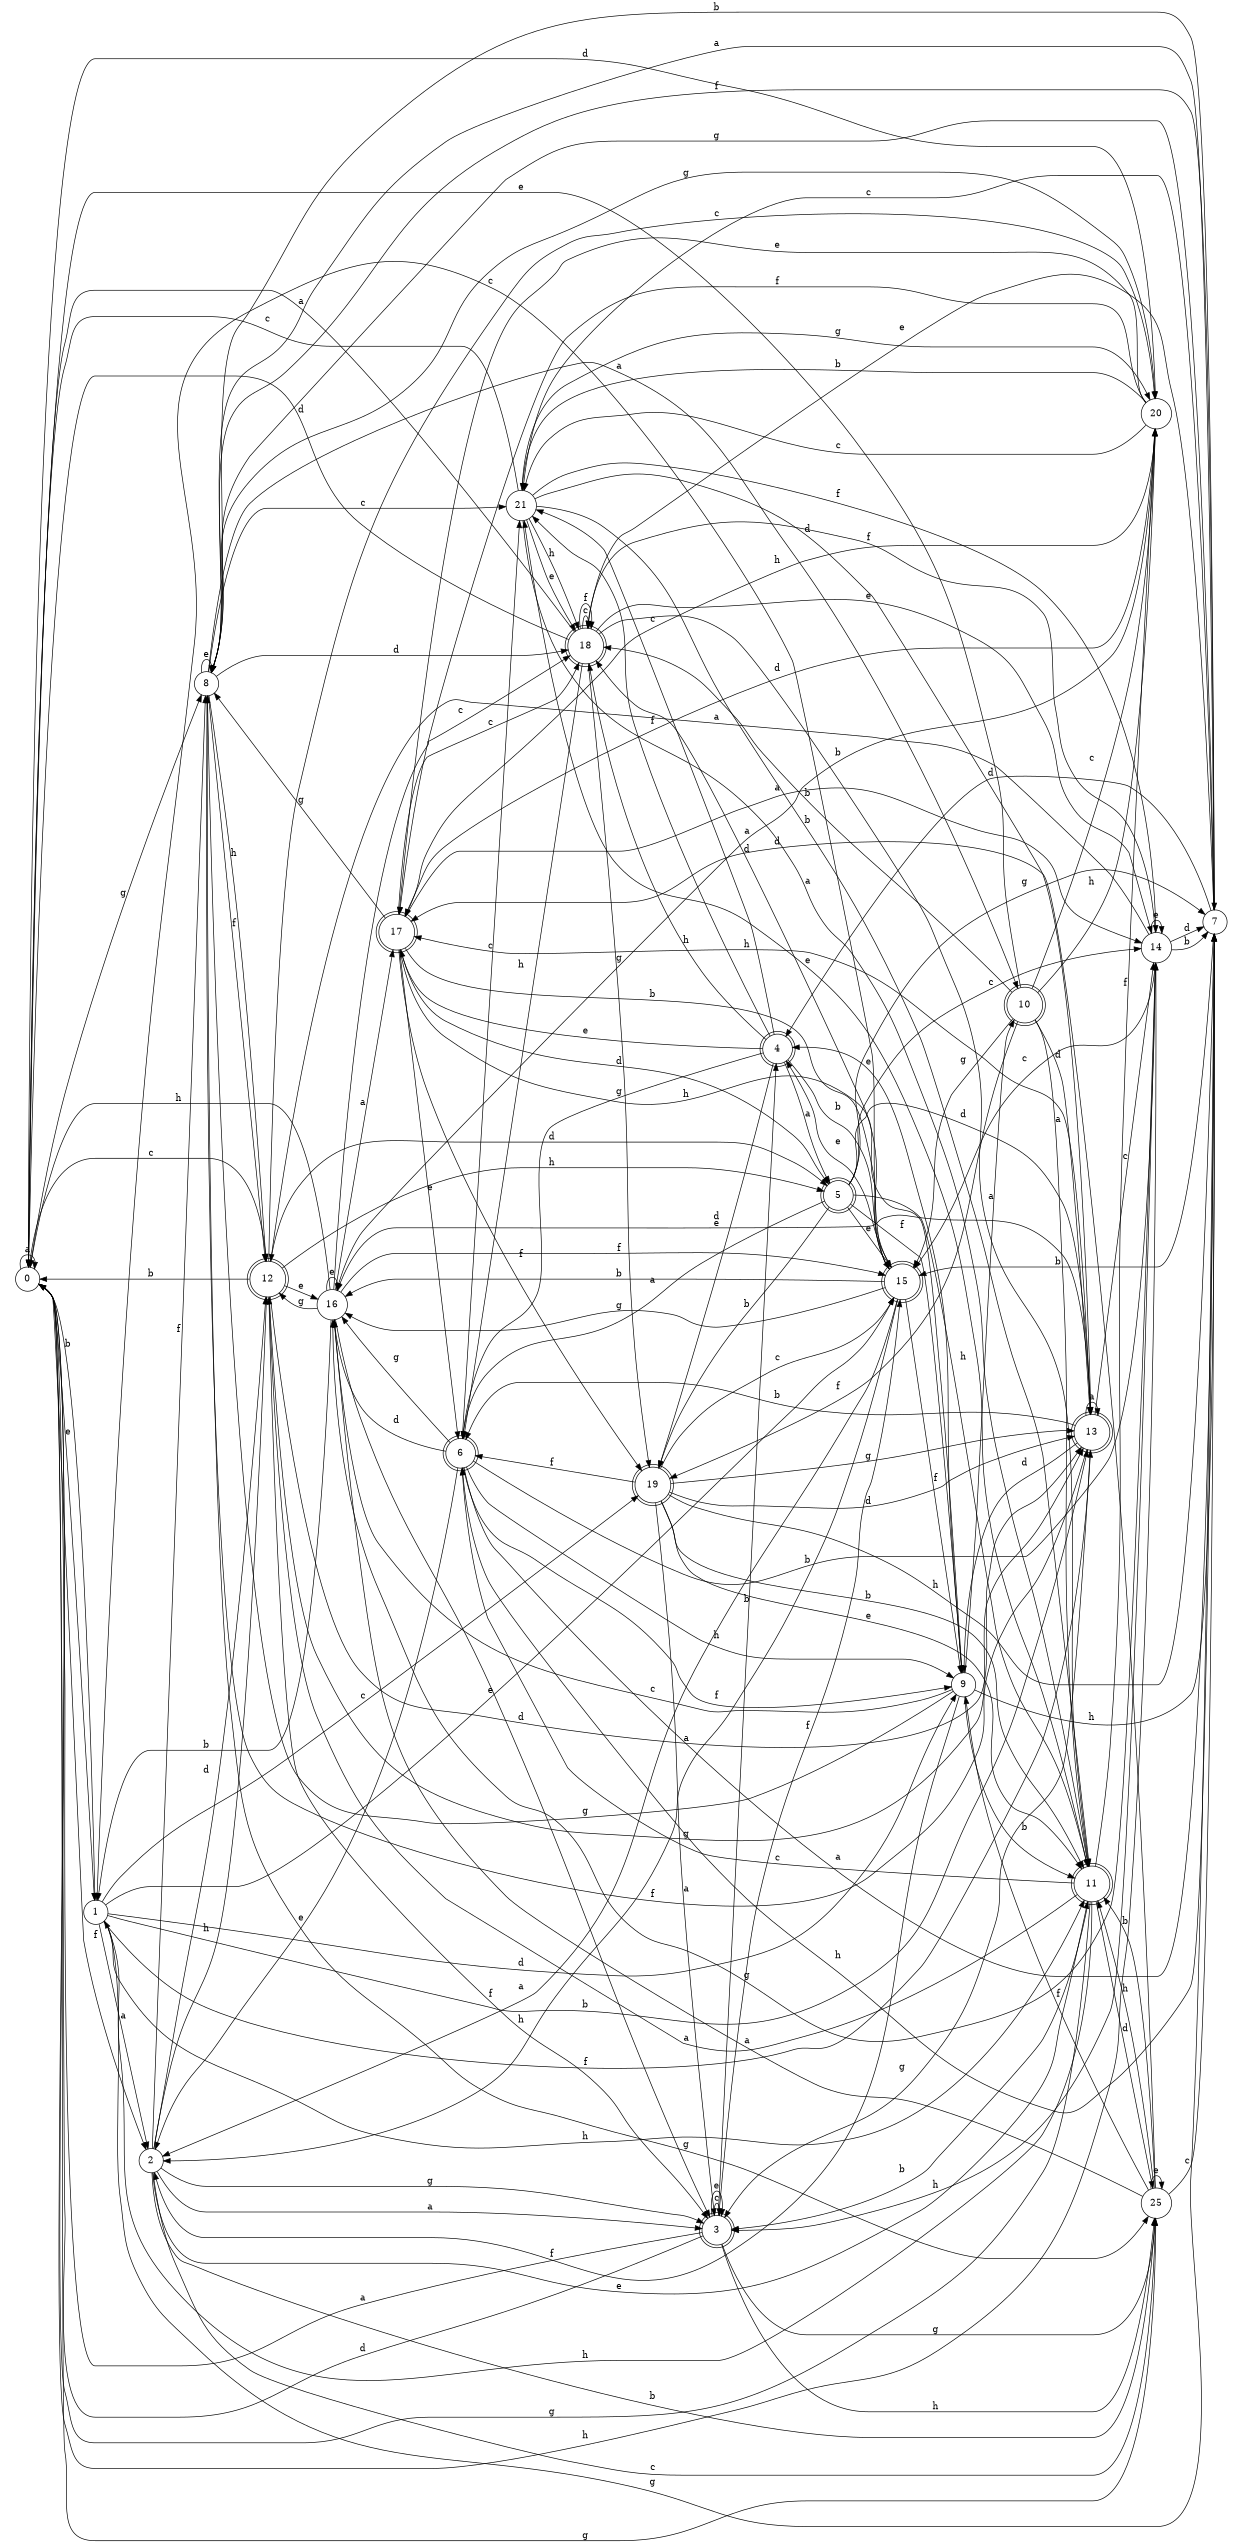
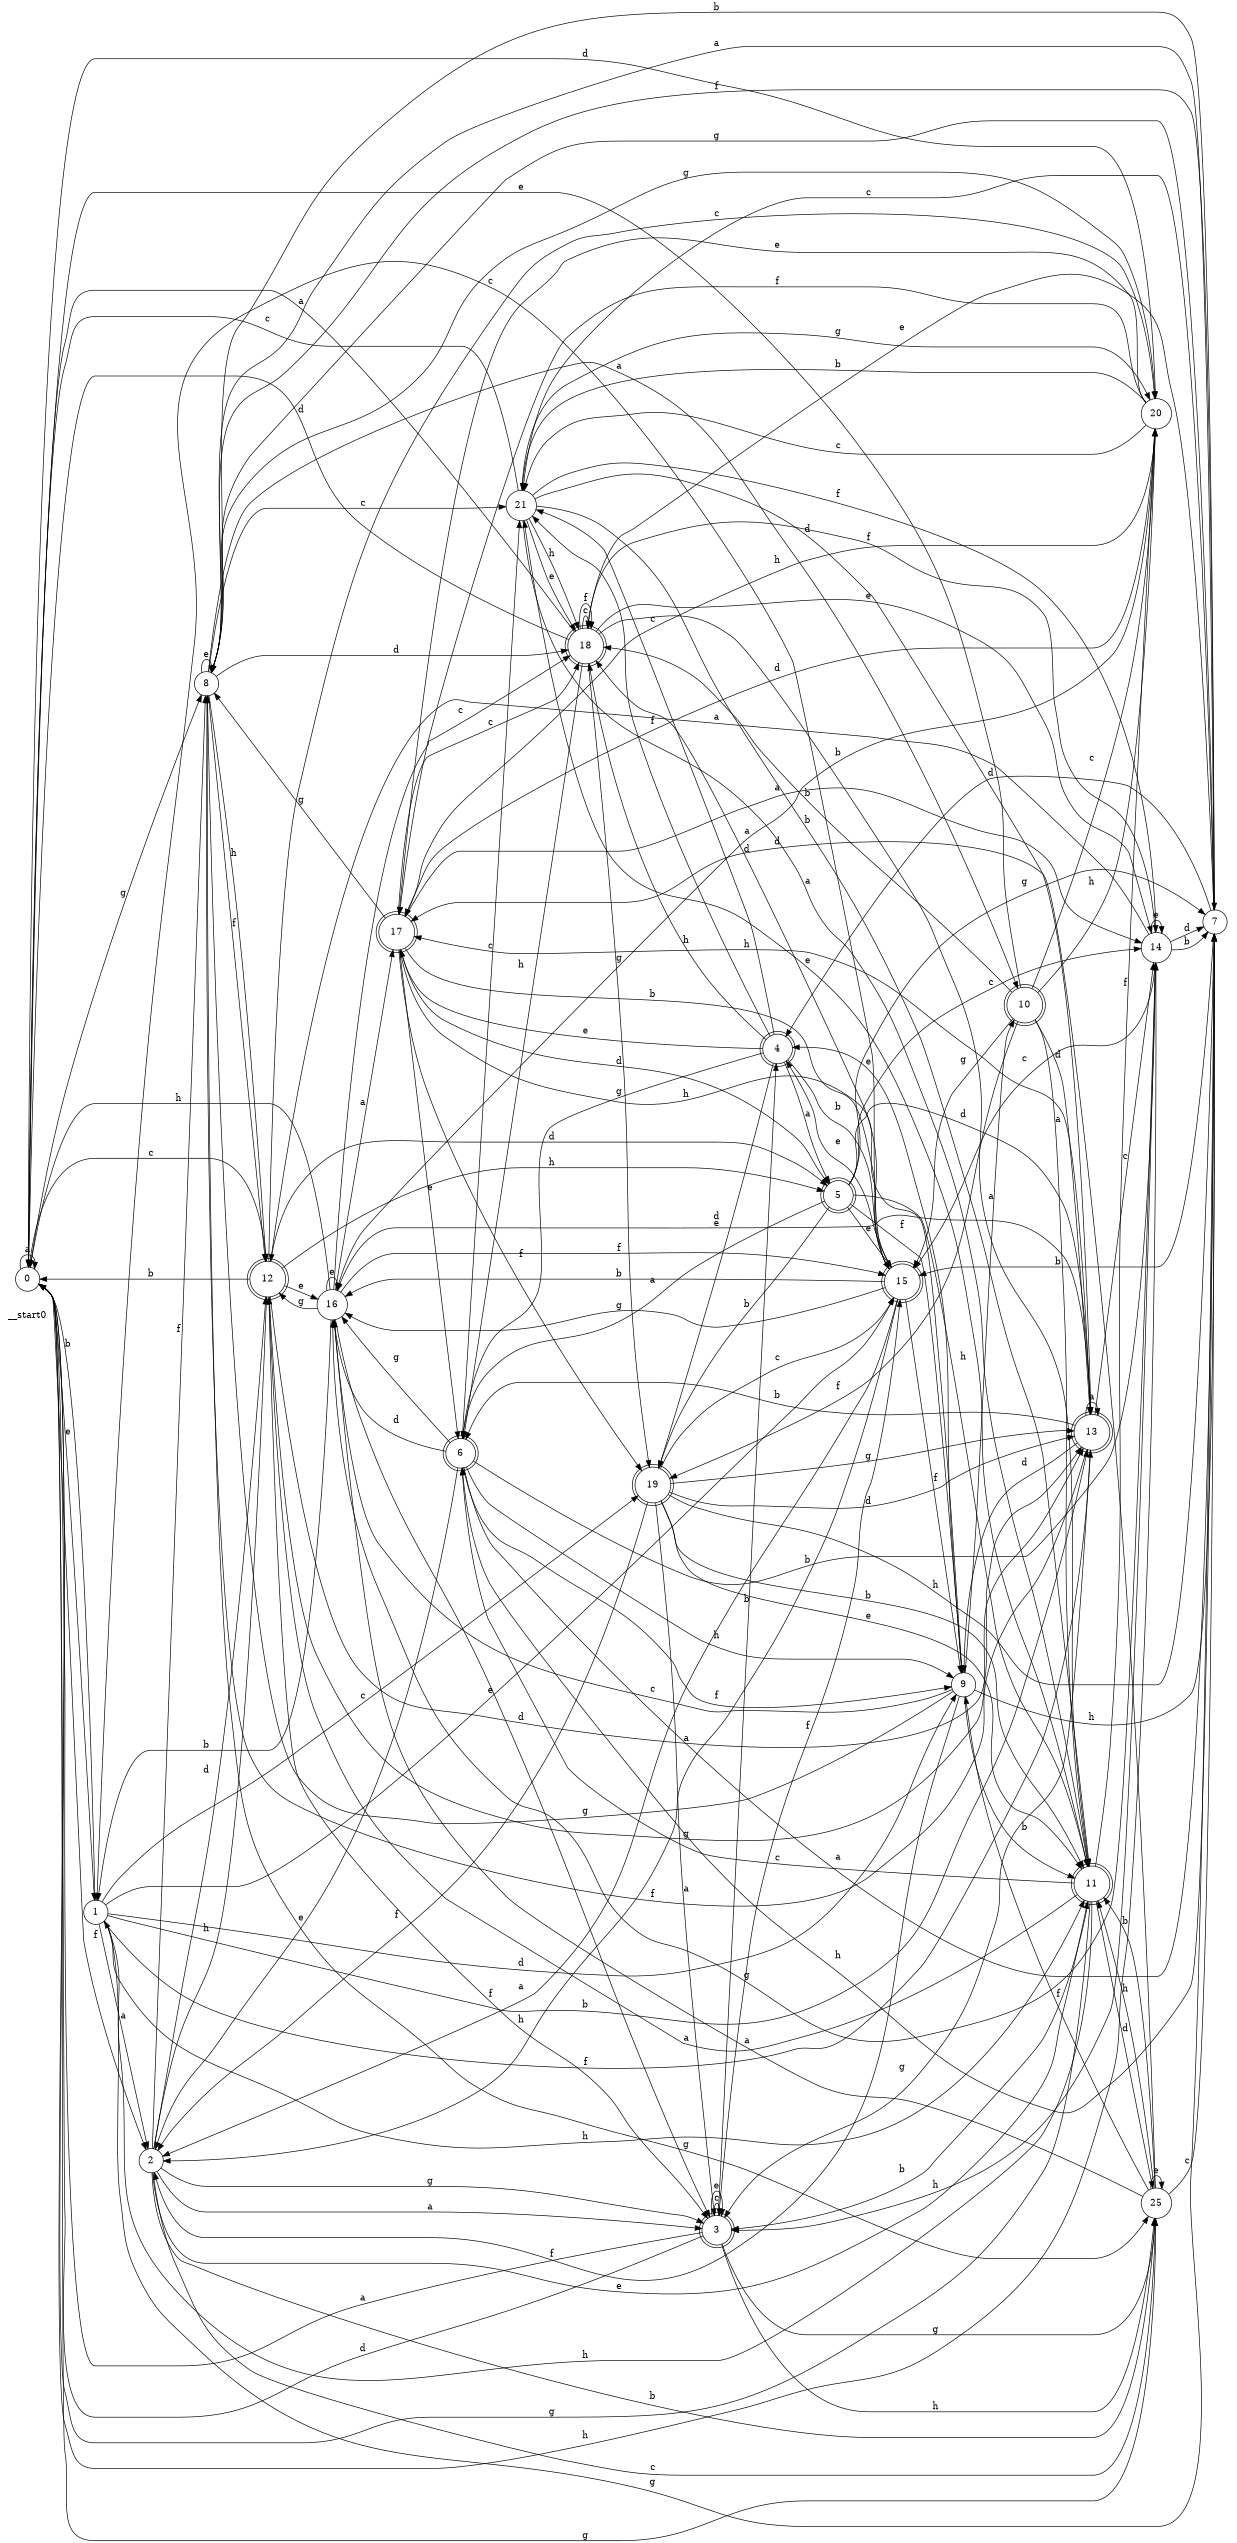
node "__start0": added
edge "19" -> "6": now "19" -> "2"
